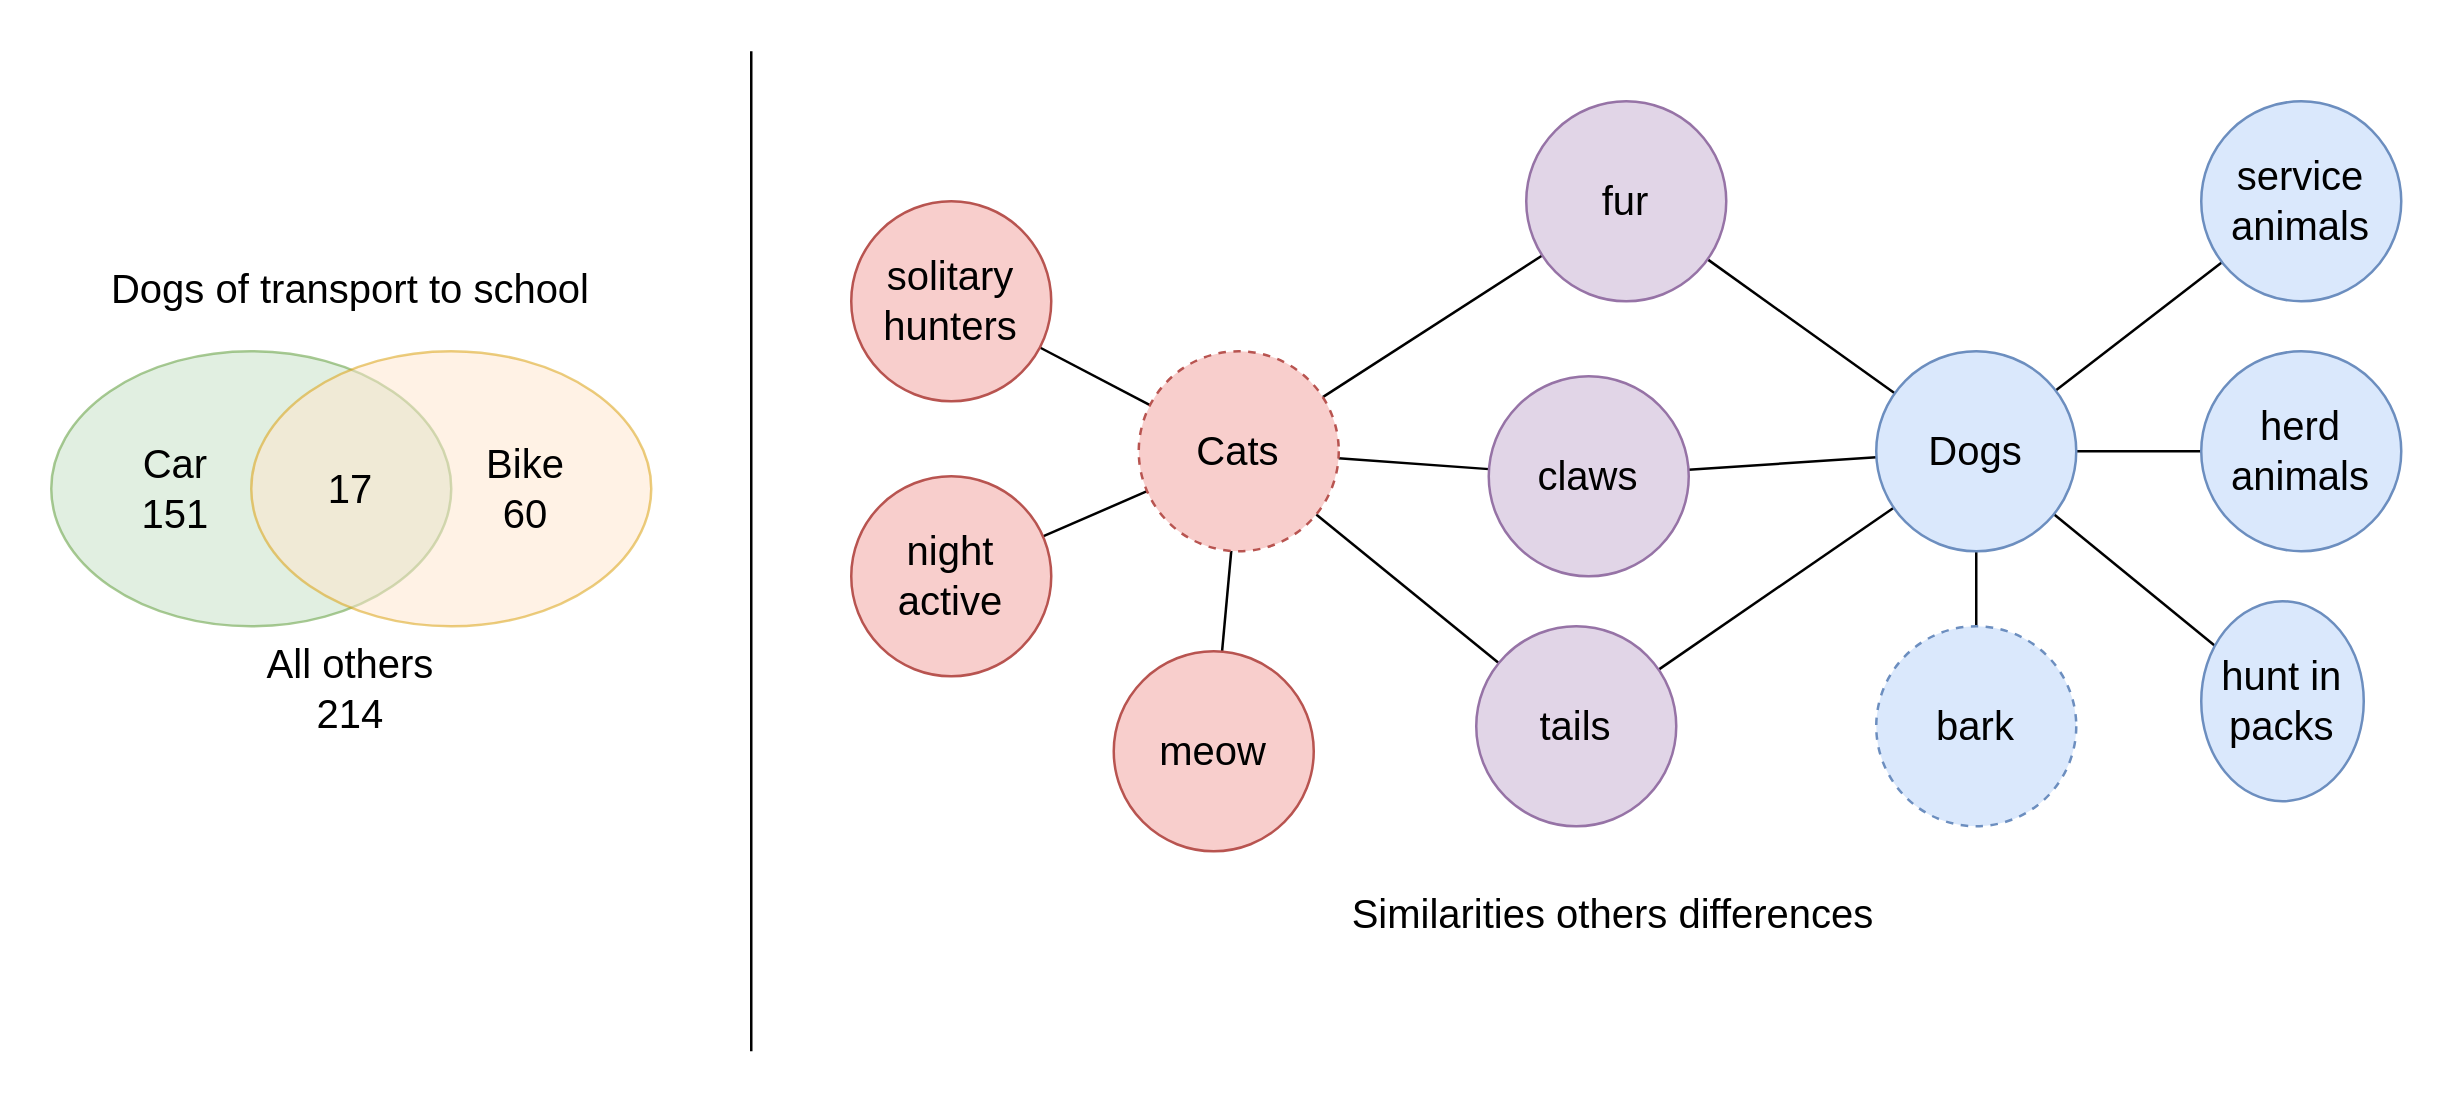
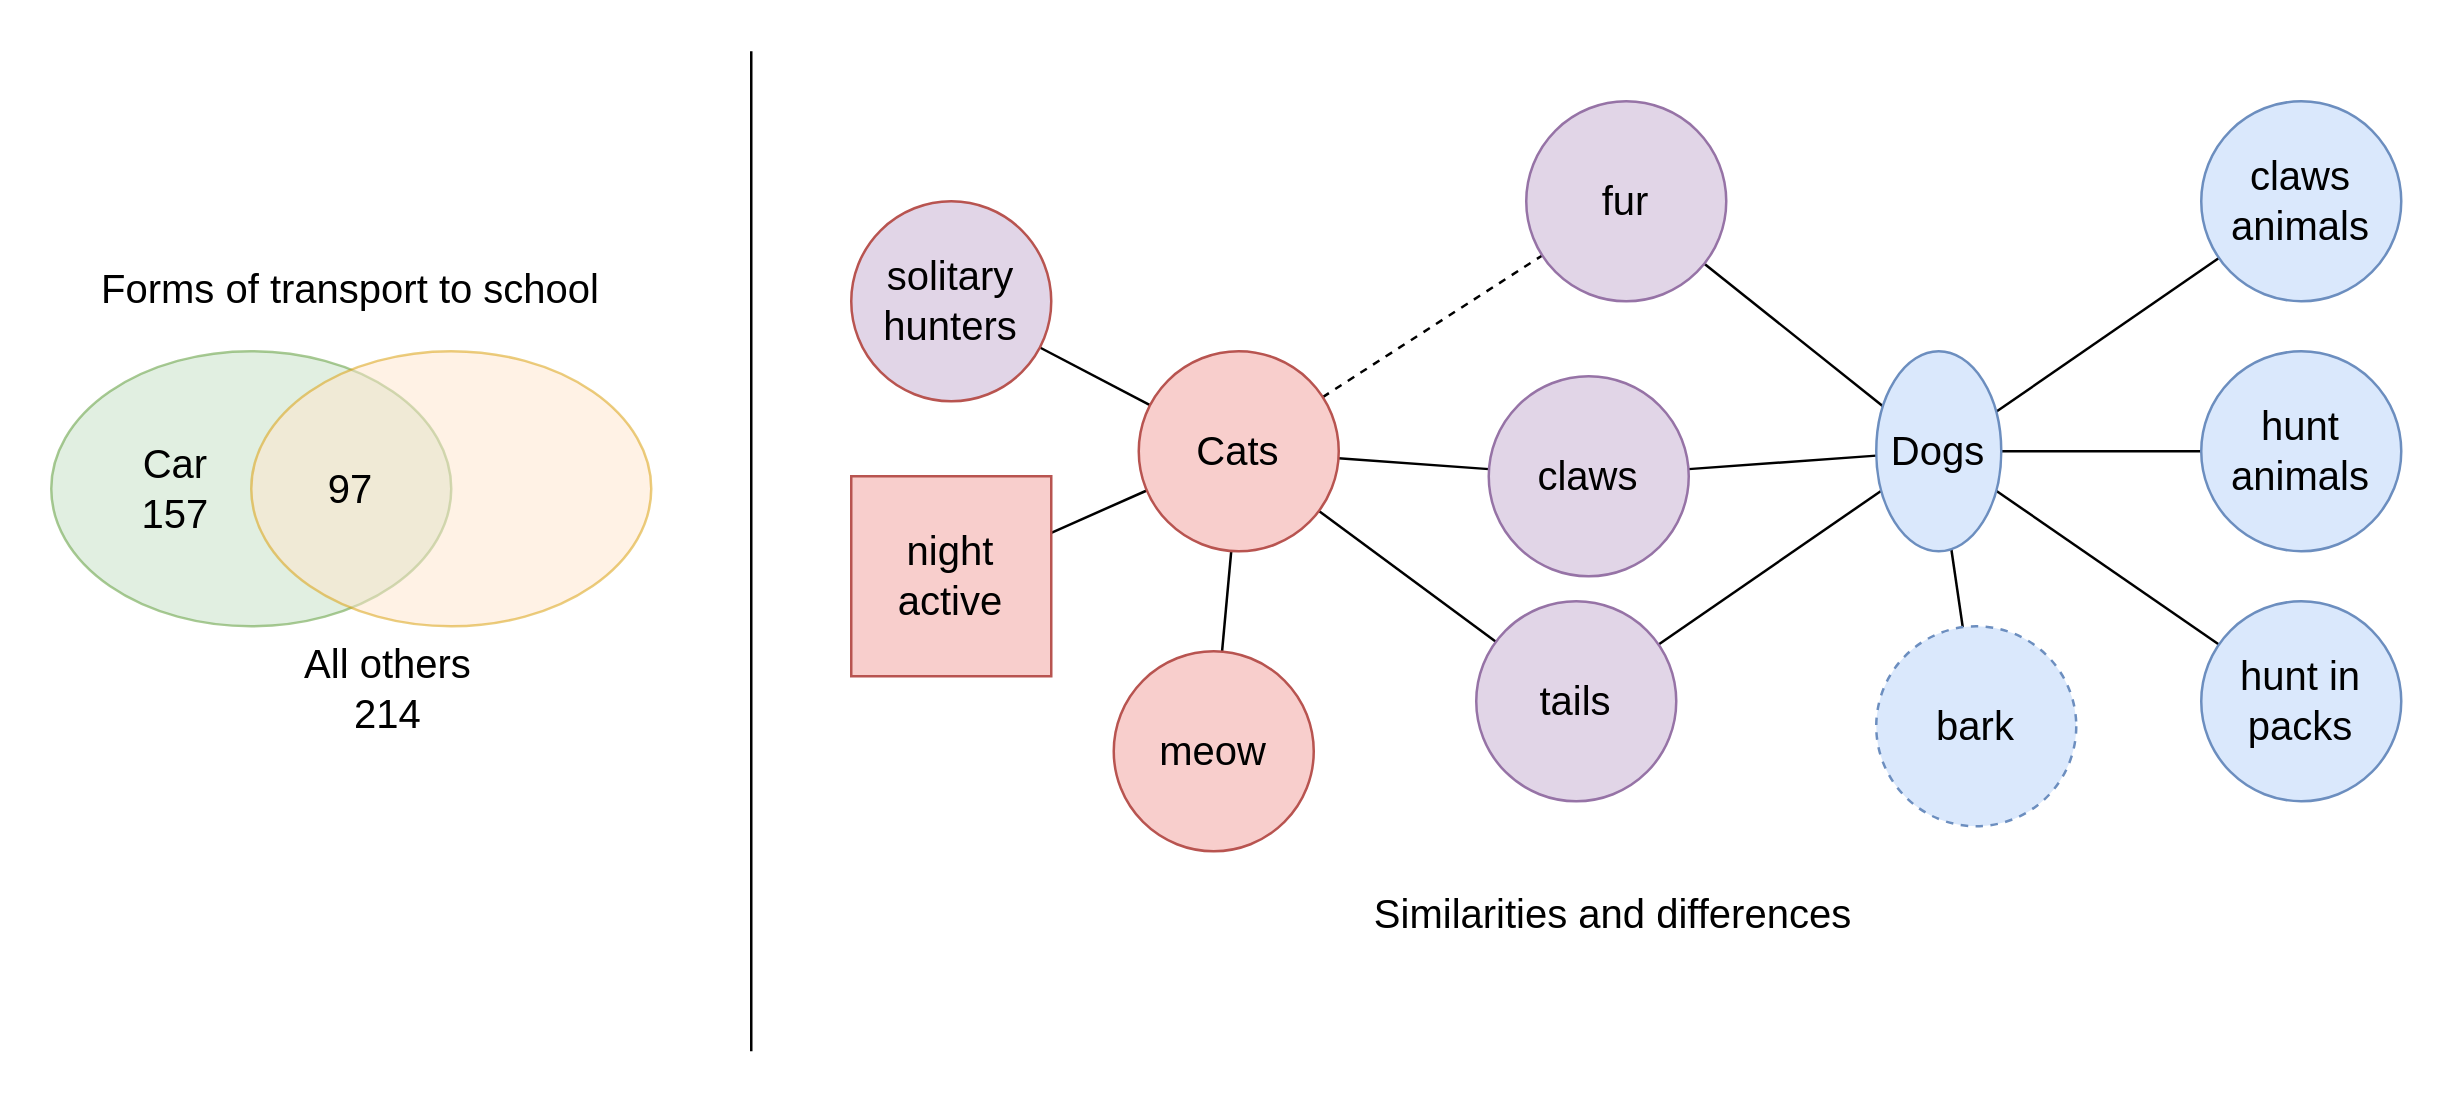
node "service animals": label "service animals" -> "claws animals"
node "Dogs of transport to school": label "Dogs of transport to school" -> "Forms of transport to school"
node "solitary hunters": fillcolor #f8cecc -> #e1d5e7
edge "fur" -- "Cats": style solid -> dashed
node "Cats": style dashed -> solid
node "Dogs": size 200x200 -> 125x200
node "herd animals": label "herd animals" -> "hunt animals"
node "Car 151": label "Car 151" -> "Car 157"
node "17": label "17" -> "97"
node "Bike 60": removed
node "night active": shape ellipse -> rectangle
node "All others 214": moved (351, 689) -> (389, 689)
node "hunt in packs": size 163x200 -> 200x200
node "tails": moved (1576, 726) -> (1576, 701)
node "Similarities others differences": label "Similarities others differences" -> "Similarities and differences"
